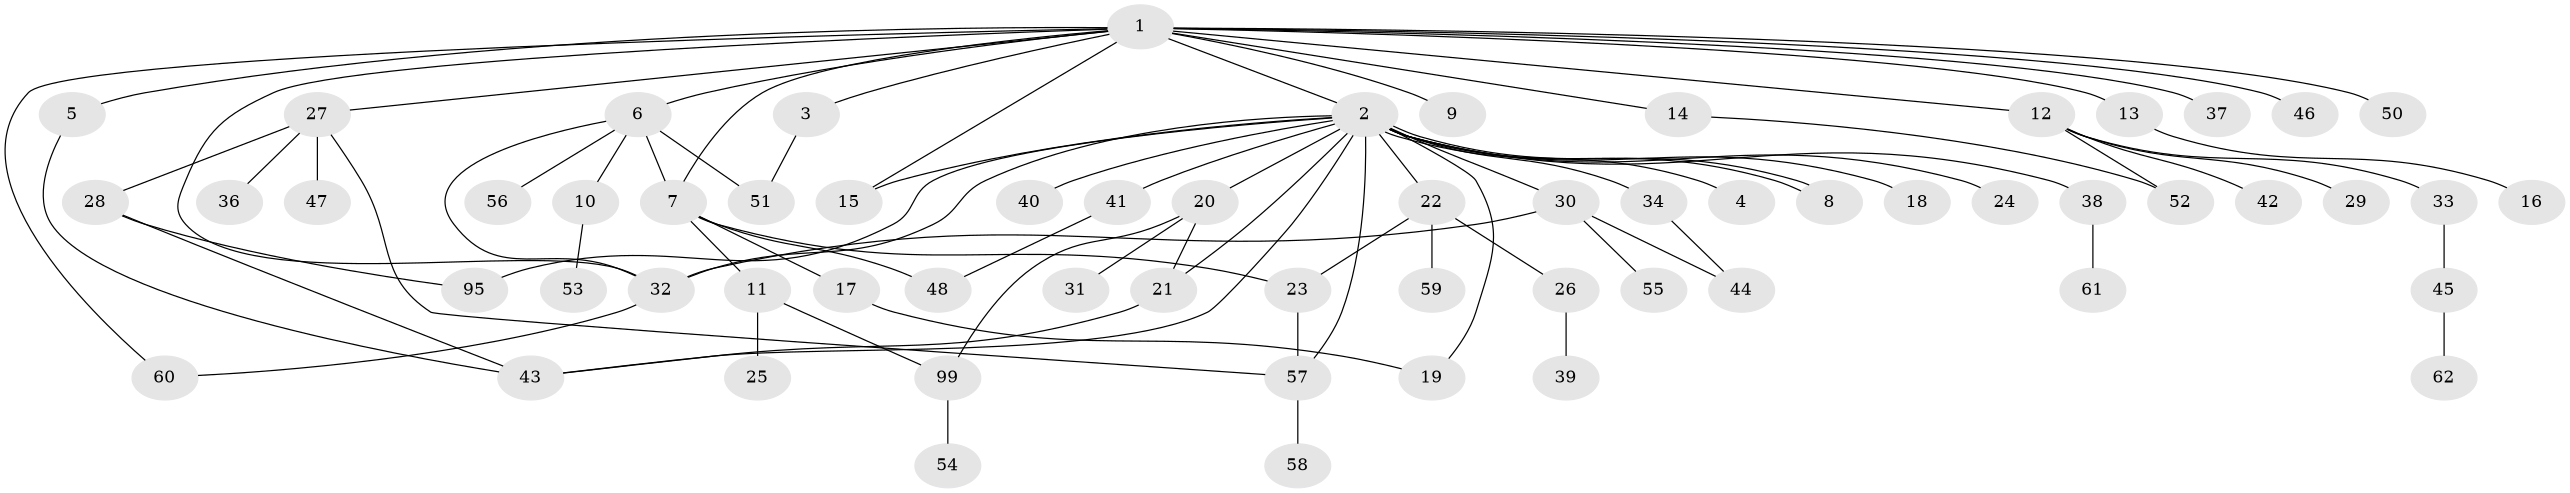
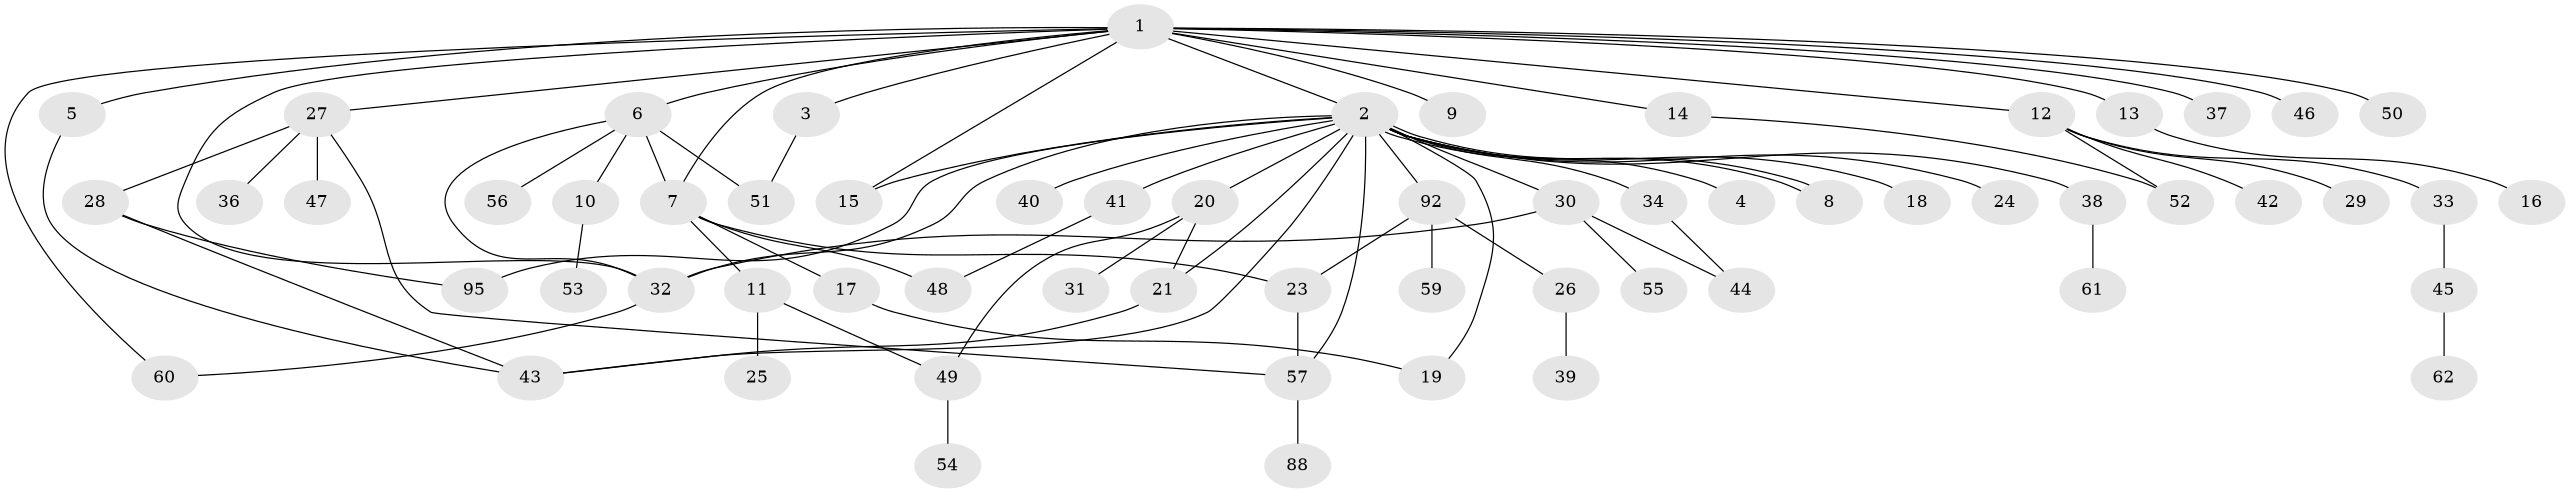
node "22": label "22" -> "92"
node "99": label "99" -> "49"
node "58": label "58" -> "88"
